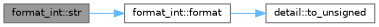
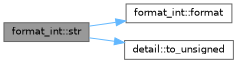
edge "format_int::format" -> "detail::to_unsigned": now "format_int::str" -> "detail::to_unsigned"
